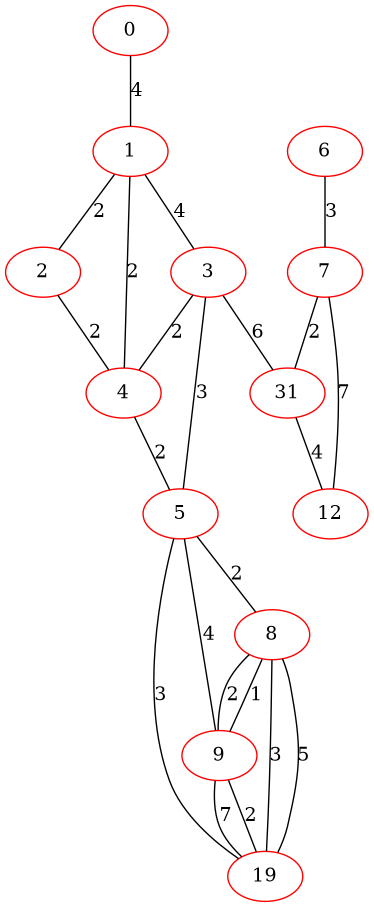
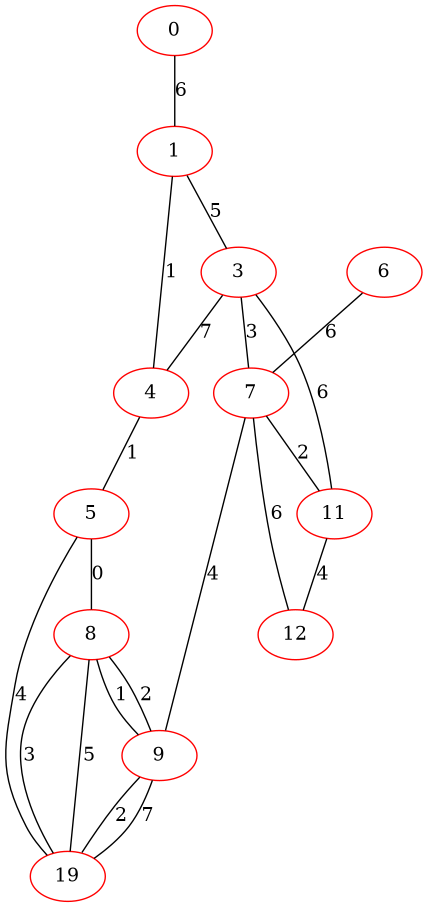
edge "0" -- "1": label "4" -> "6"
edge "1" -- "3": label "4" -> "5"
edge "6" -- "7": label "3" -> "6"
node "2": removed
edge "1" -- "4": label "2" -> "1"
edge "3" -- "4": label "2" -> "7"
edge "3" -- "5": now "3" -- "7"
node "31": label "31" -> "11"
edge "7" -- "12": label "7" -> "6"
edge "4" -- "5": label "2" -> "1"
edge "5" -- "8": label "2" -> "0"
edge "5" -- "9": now "7" -- "9"
edge "5" -- "19": label "3" -> "4"
